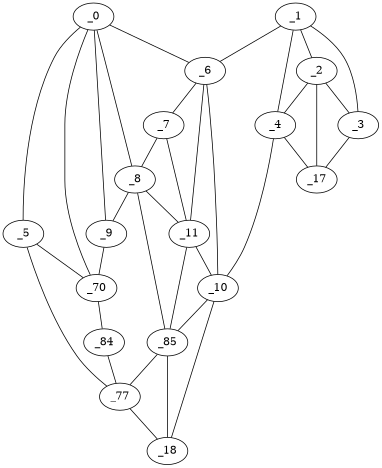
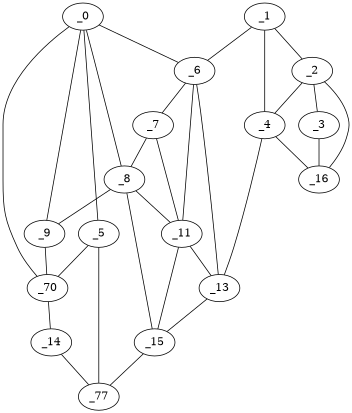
edge "_1" -- "_3": removed
node "_17": label "_17" -> "_16"
node "_10": label "_10" -> "_13"
node "_84": label "_84" -> "_14"
node "_85": label "_85" -> "_15"
node "_18": removed
